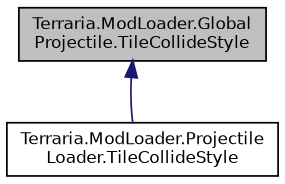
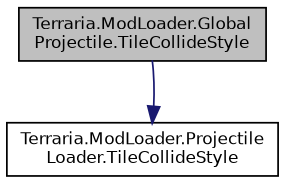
edge "Terraria.ModLoader.Projectile Loader.TileCollideStyle" -> "Terraria.ModLoader.Global Projectile.TileCollideStyle": reversed
